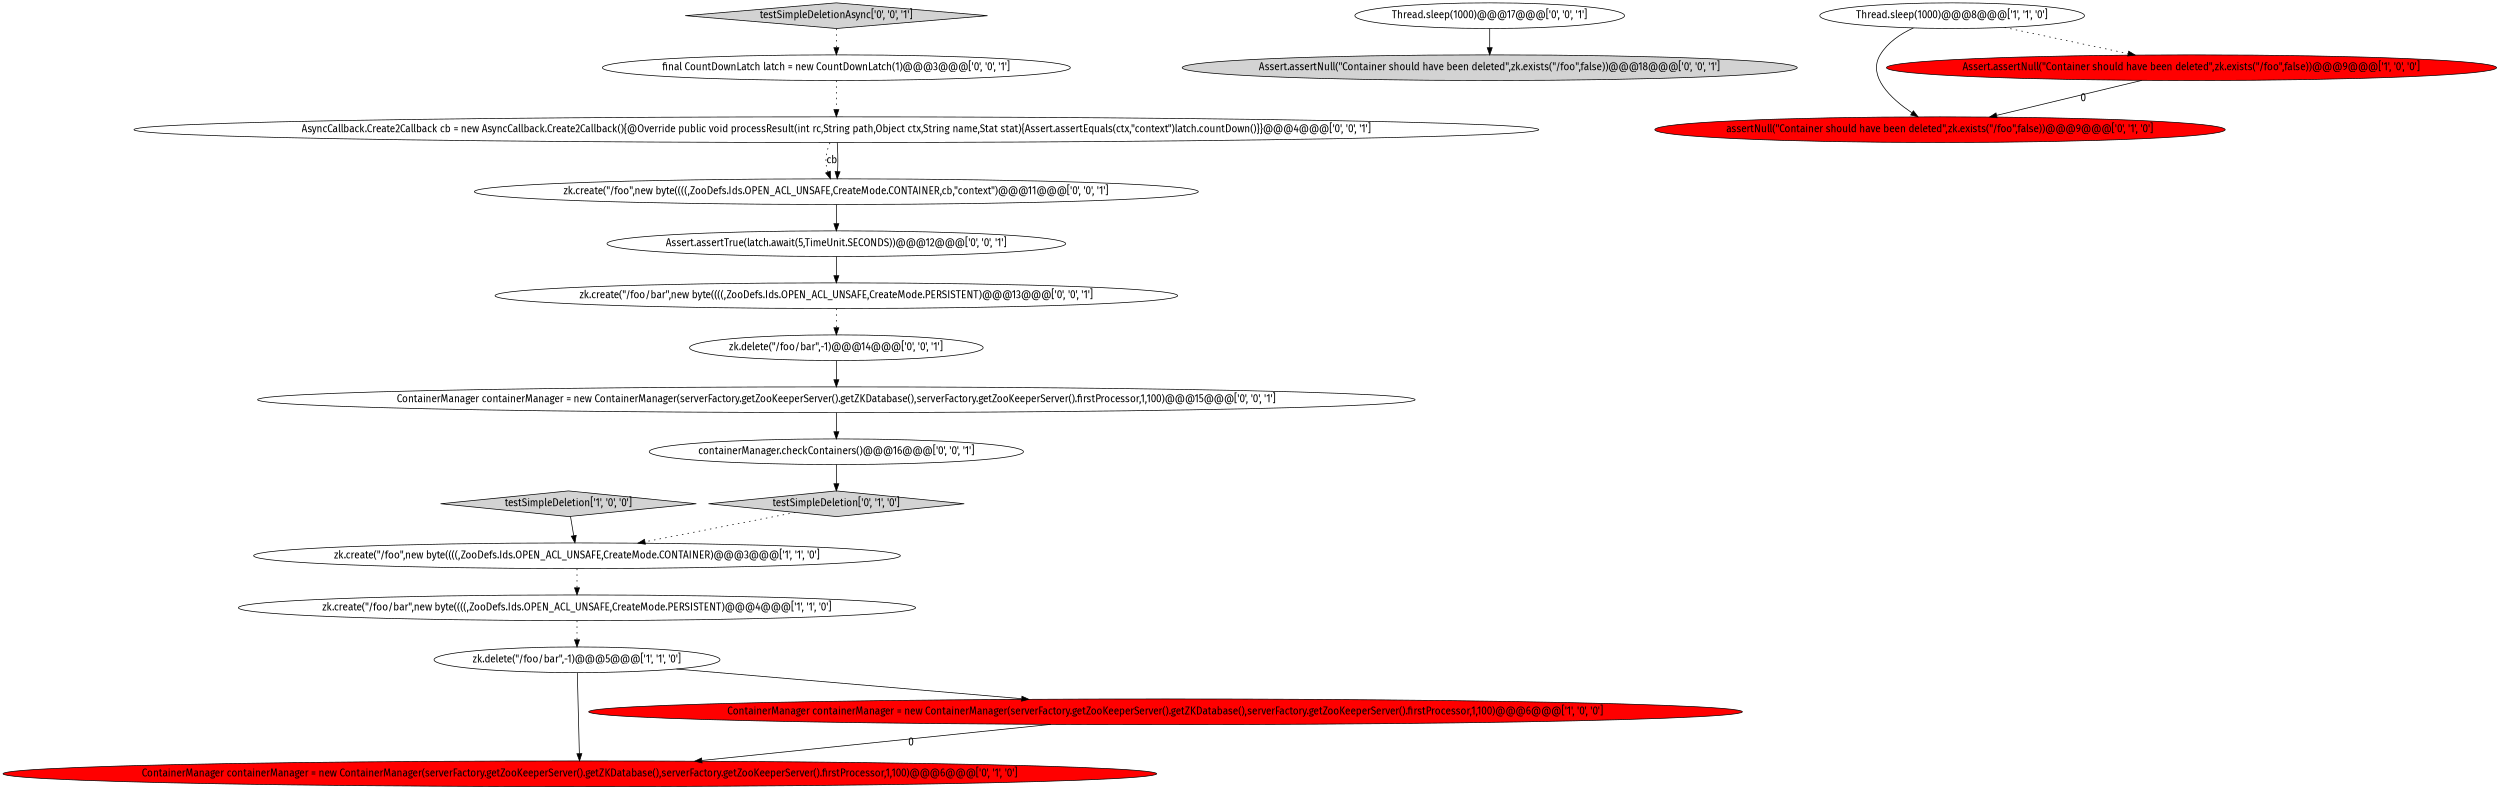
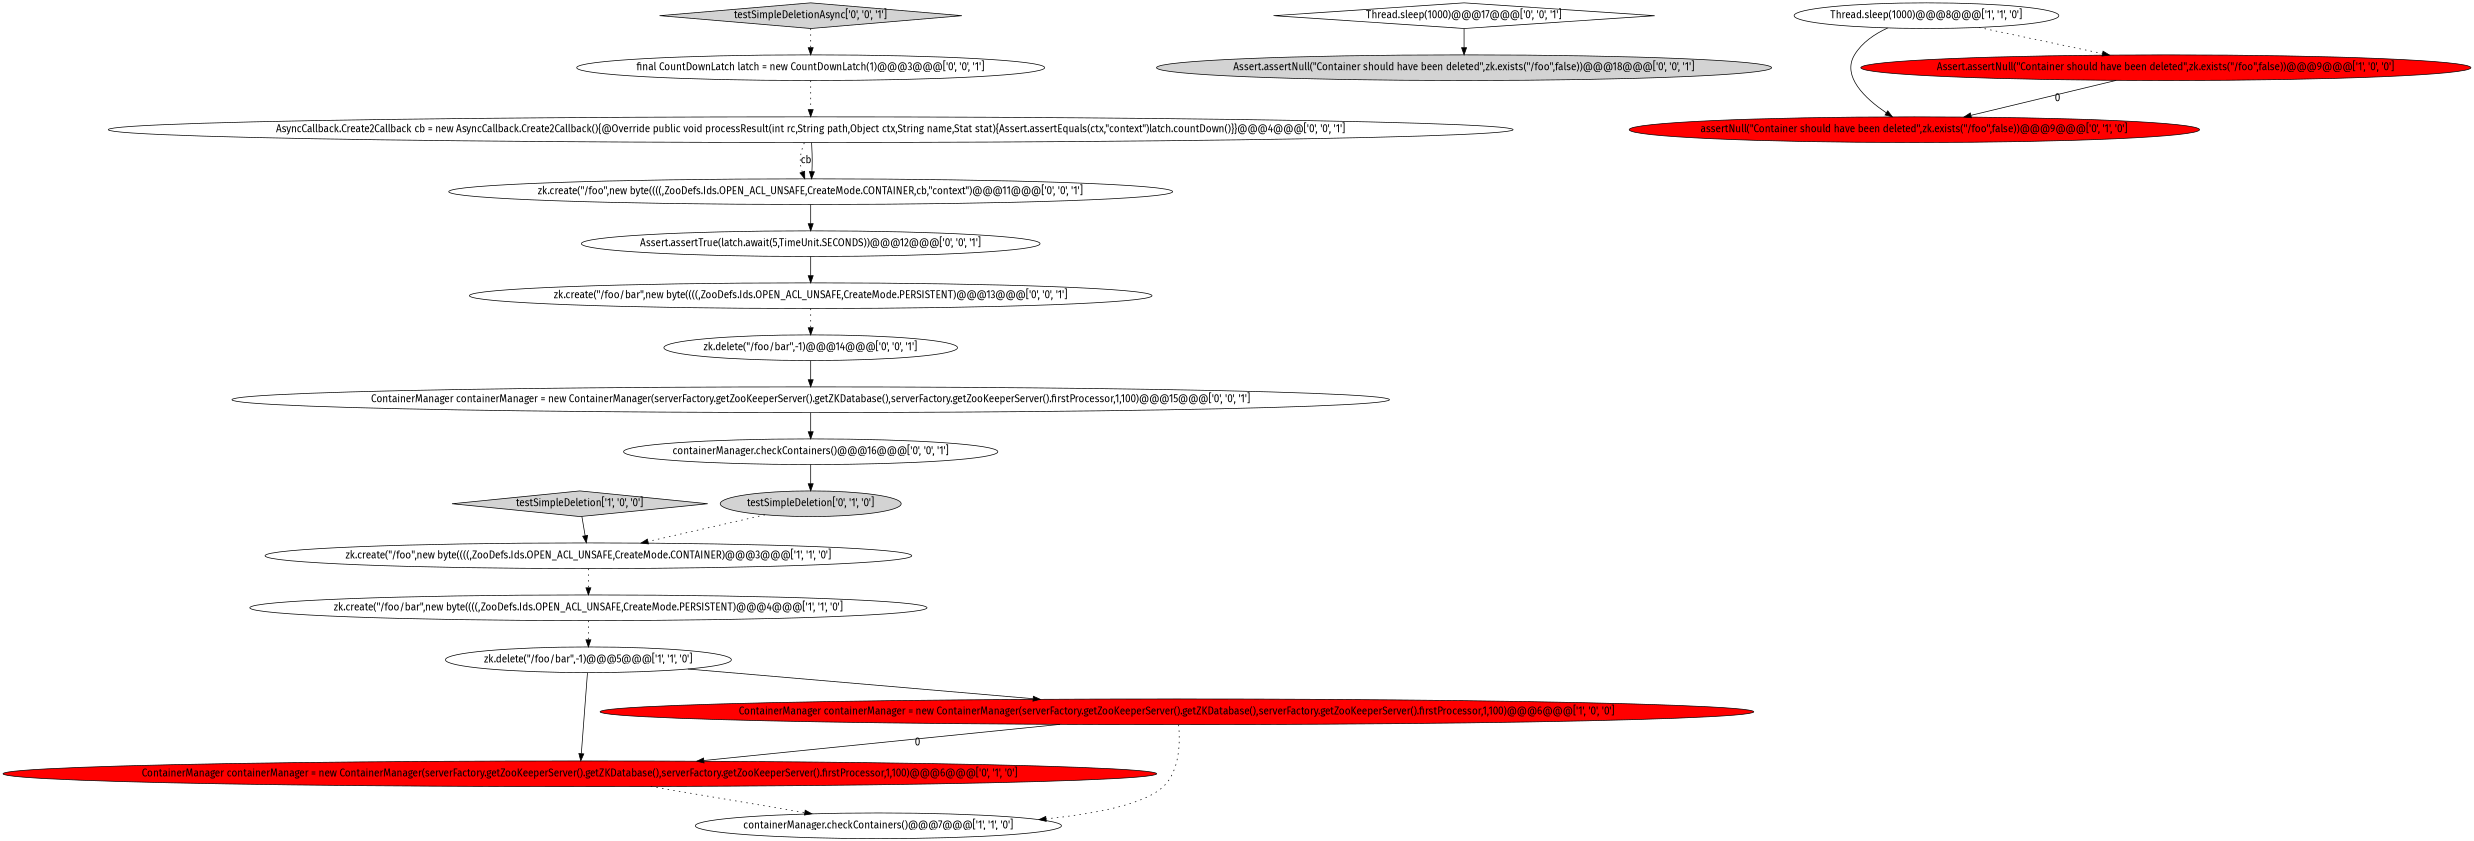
node "Thread.sleep(1000)@@@17@@@['0', '0', '1']": shape ellipse -> diamond
node "testSimpleDeletion['0', '1', '0']": shape diamond -> ellipse
node "containerManager.checkContainers()@@@7@@@['1', '1', '0']": added
